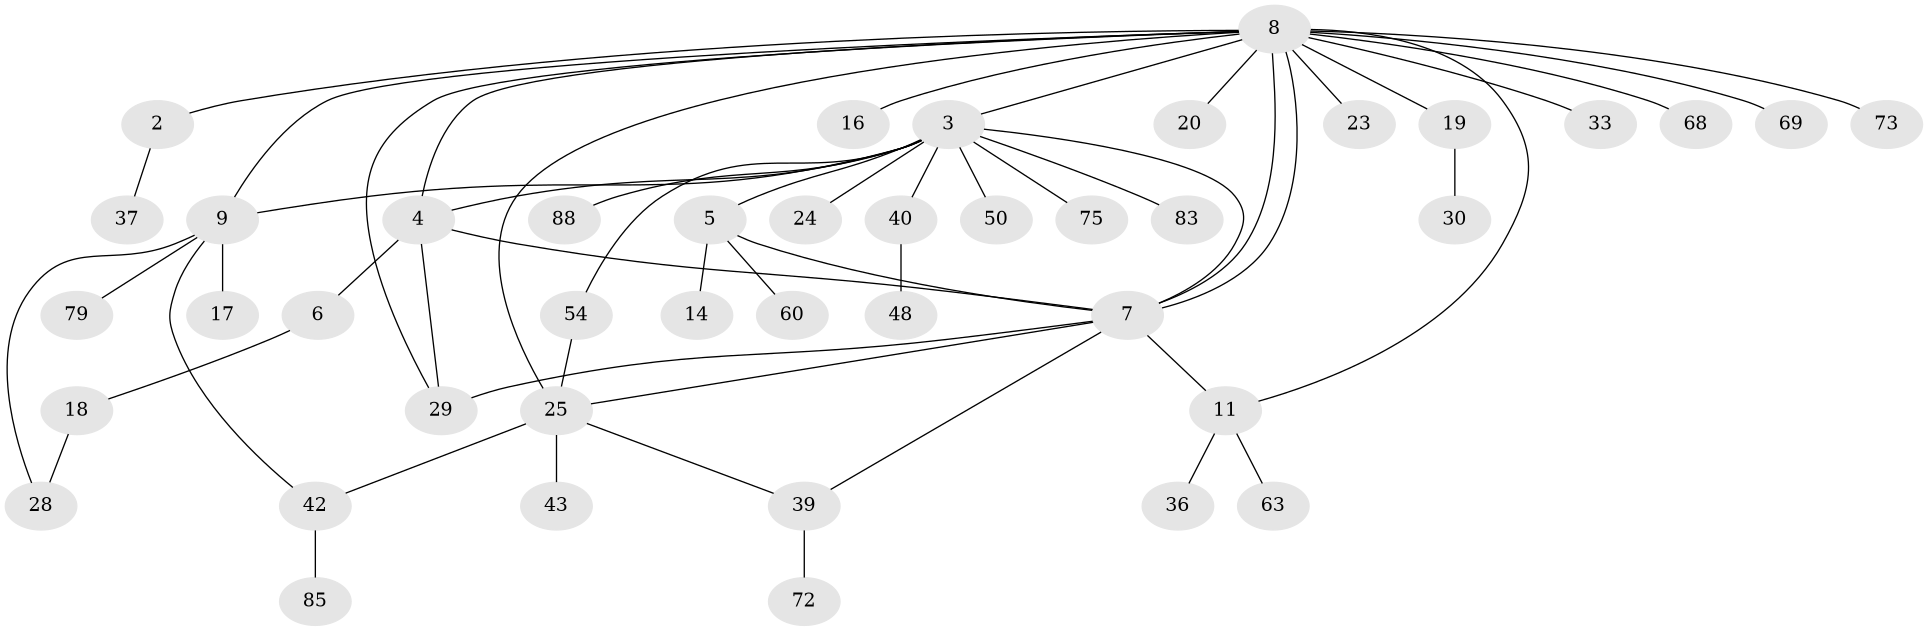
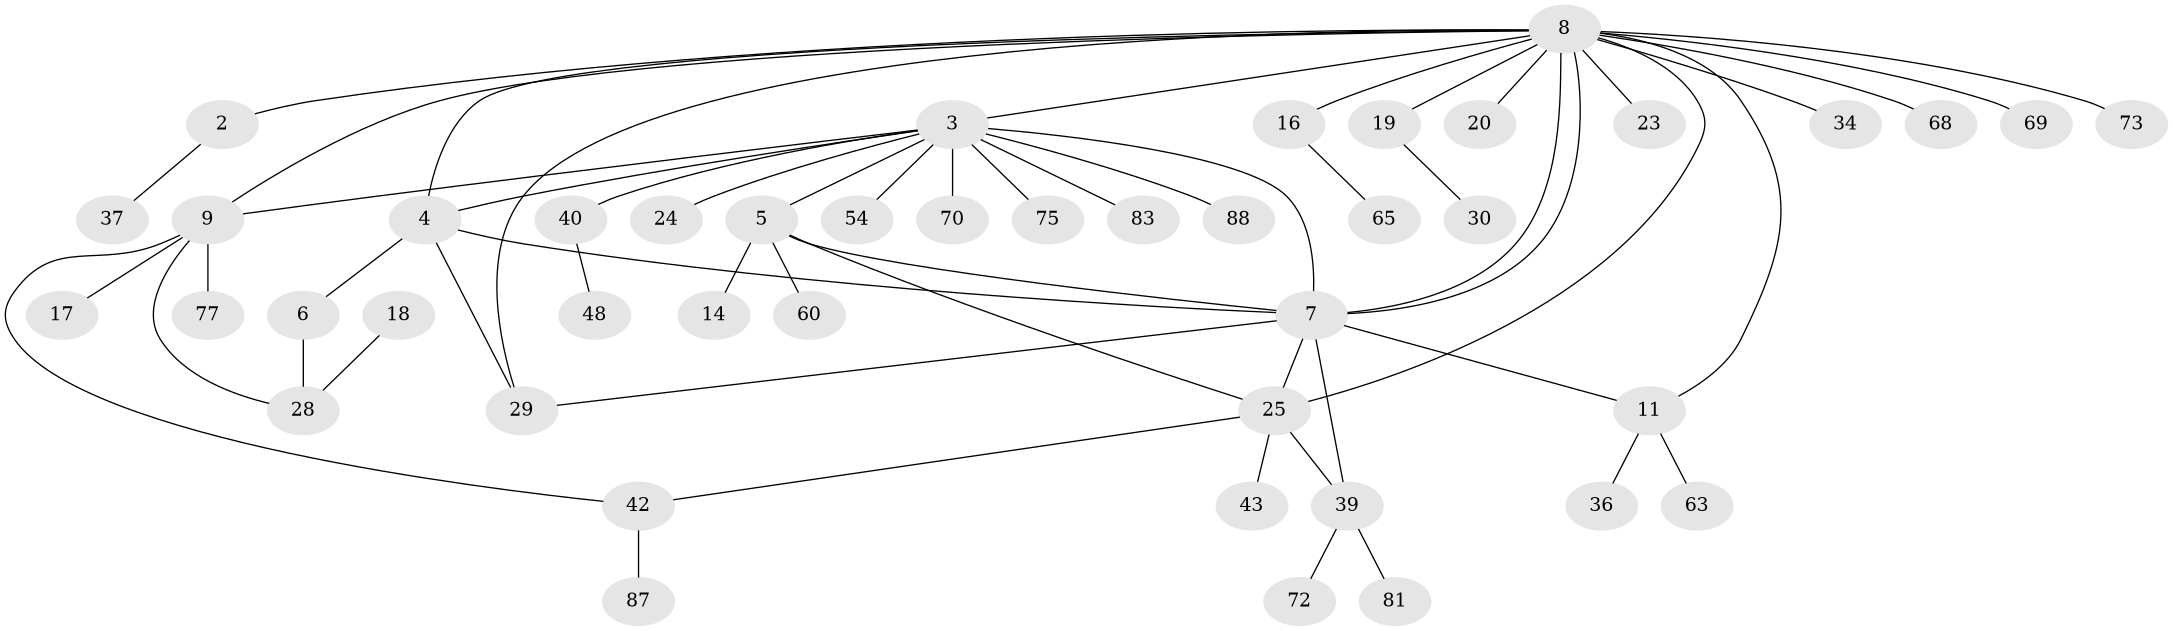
node "33": label "33" -> "34"
node "50": label "50" -> "70"
node "65": added
node "79": label "79" -> "77"
edge "54" -- "25": now "5" -- "25"
edge "6" -- "18": now "6" -- "28"
node "85": label "85" -> "87"
node "81": added
